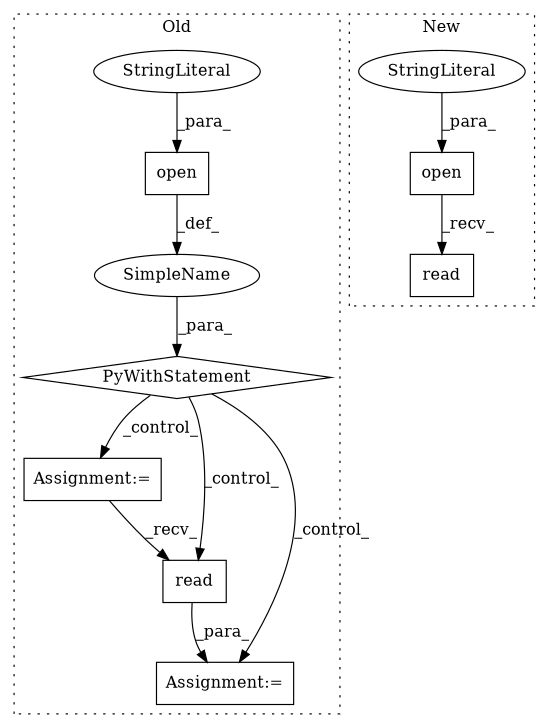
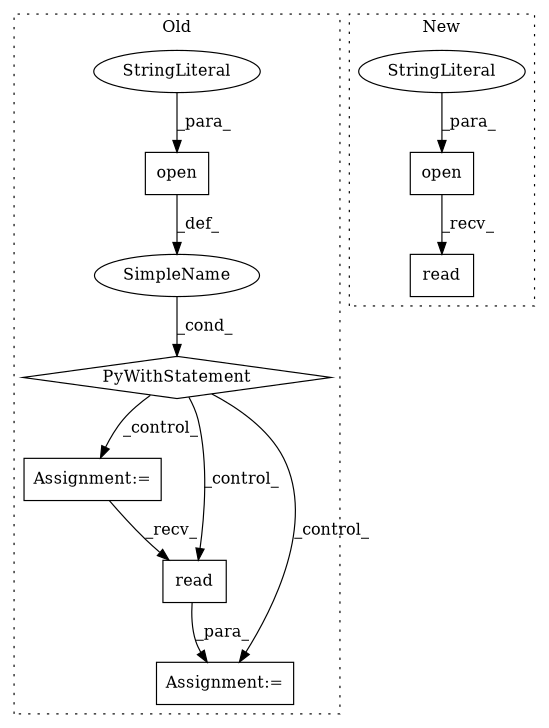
edge "SimpleName" -> "PyWithStatement": label "_para_" -> "_cond_"
